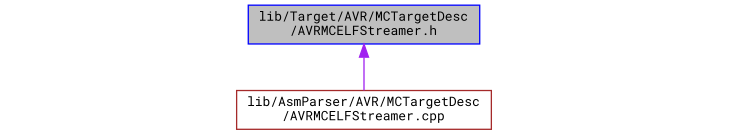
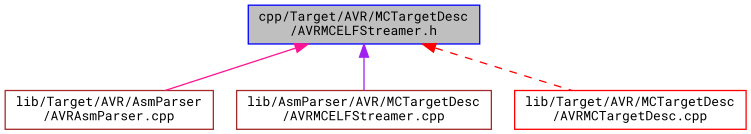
node "lib/Target/AVR/MCTargetDesc /AVRMCELFStreamer.h": label "lib/Target/AVR/MCTargetDesc /AVRMCELFStreamer.h" -> "cpp/Target/AVR/MCTargetDesc /AVRMCELFStreamer.h"
node "lib/Target/AVR/AsmParser /AVRAsmParser.cpp": added
node "lib/Target/AVR/MCTargetDesc /AVRMCTargetDesc.cpp": added
